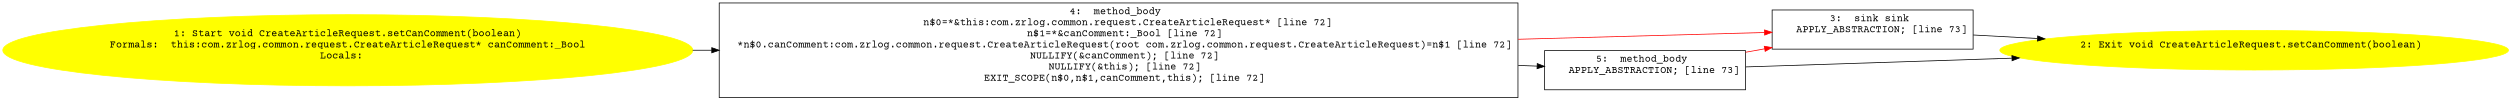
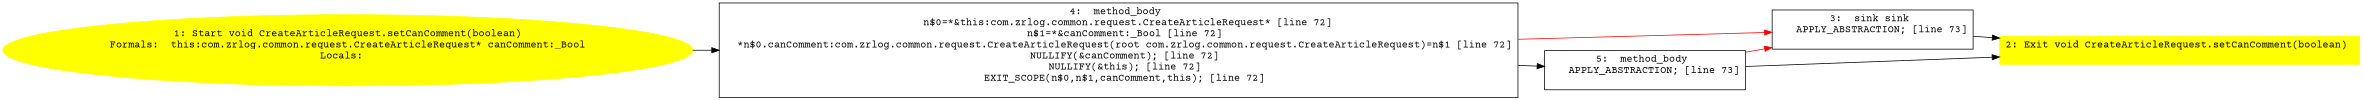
node "2: Exit void CreateArticleRequest.setCanComment(boolean)": shape ellipse -> box
